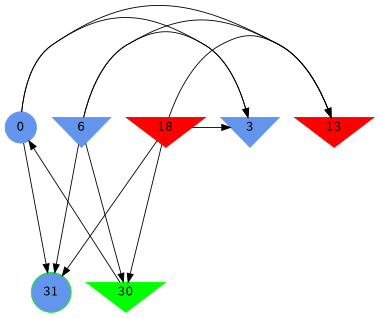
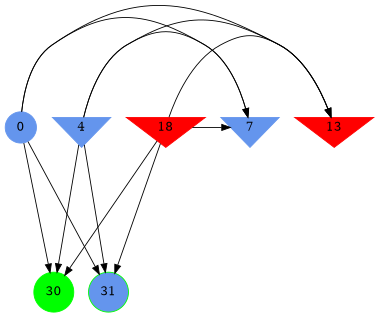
node "6": label "6" -> "4"
node "3": label "3" -> "7"
edge "30" -> "0": reversed
node "30": shape invtriangle -> circle
